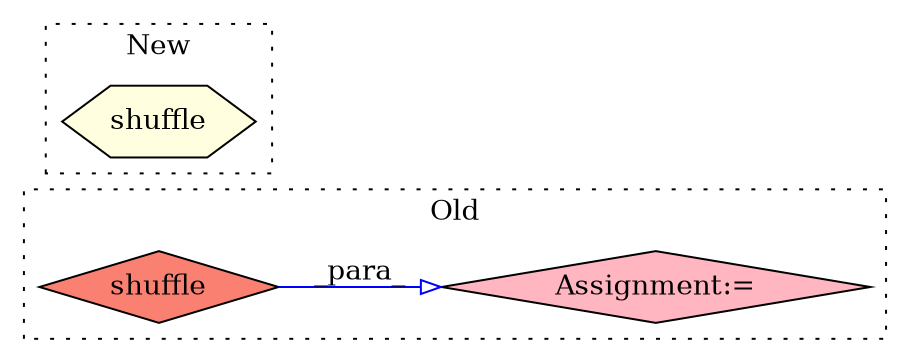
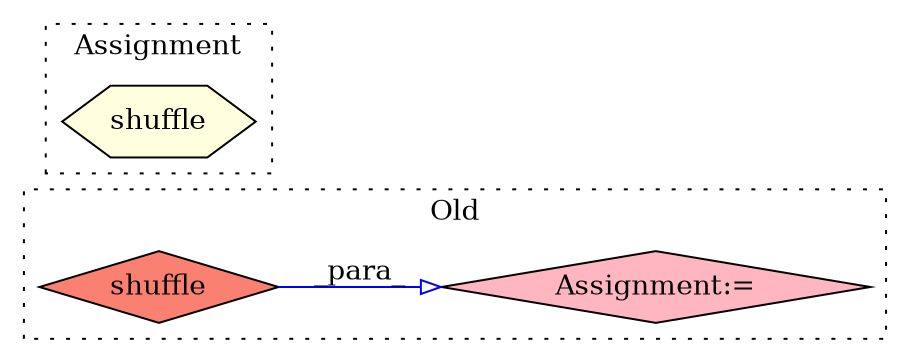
cluster "New": label "New" -> "Assignment"
